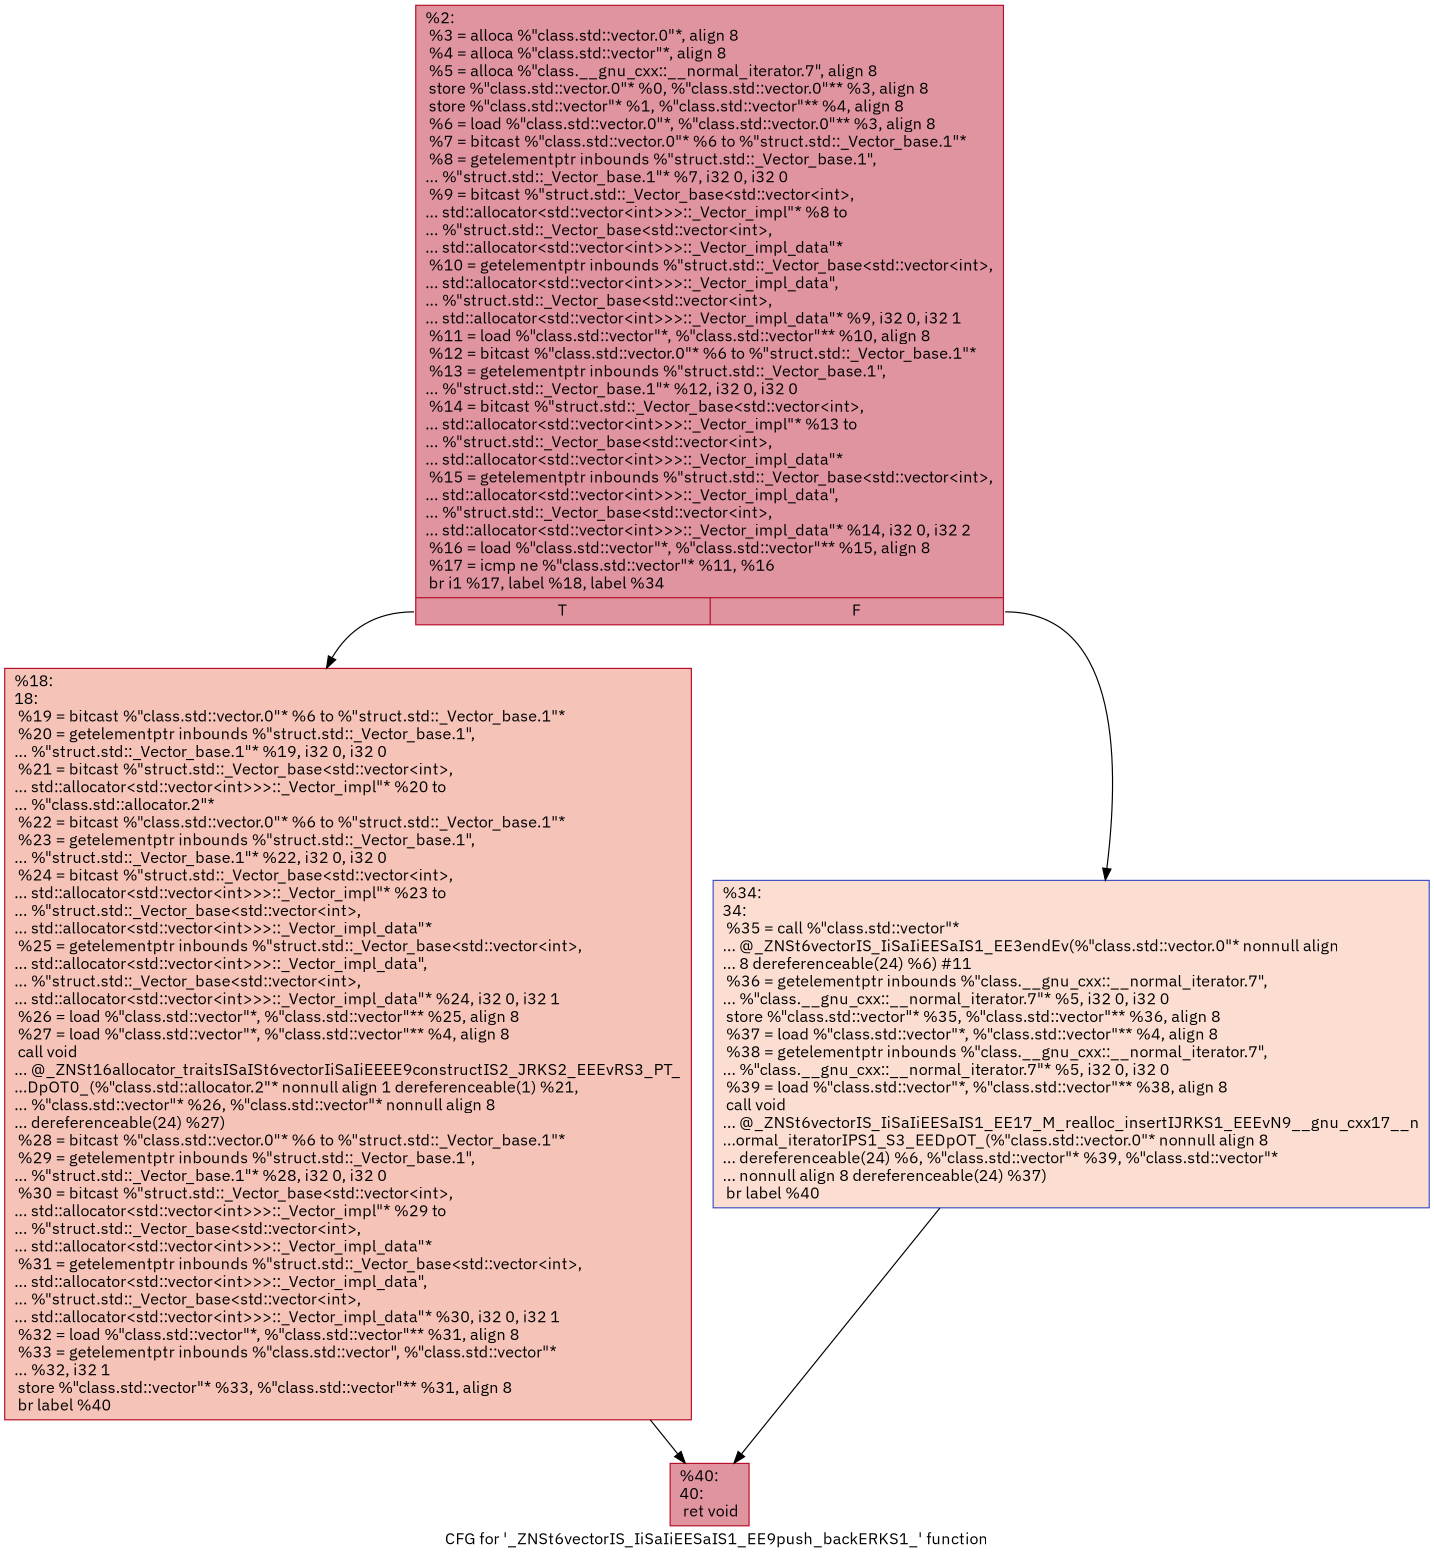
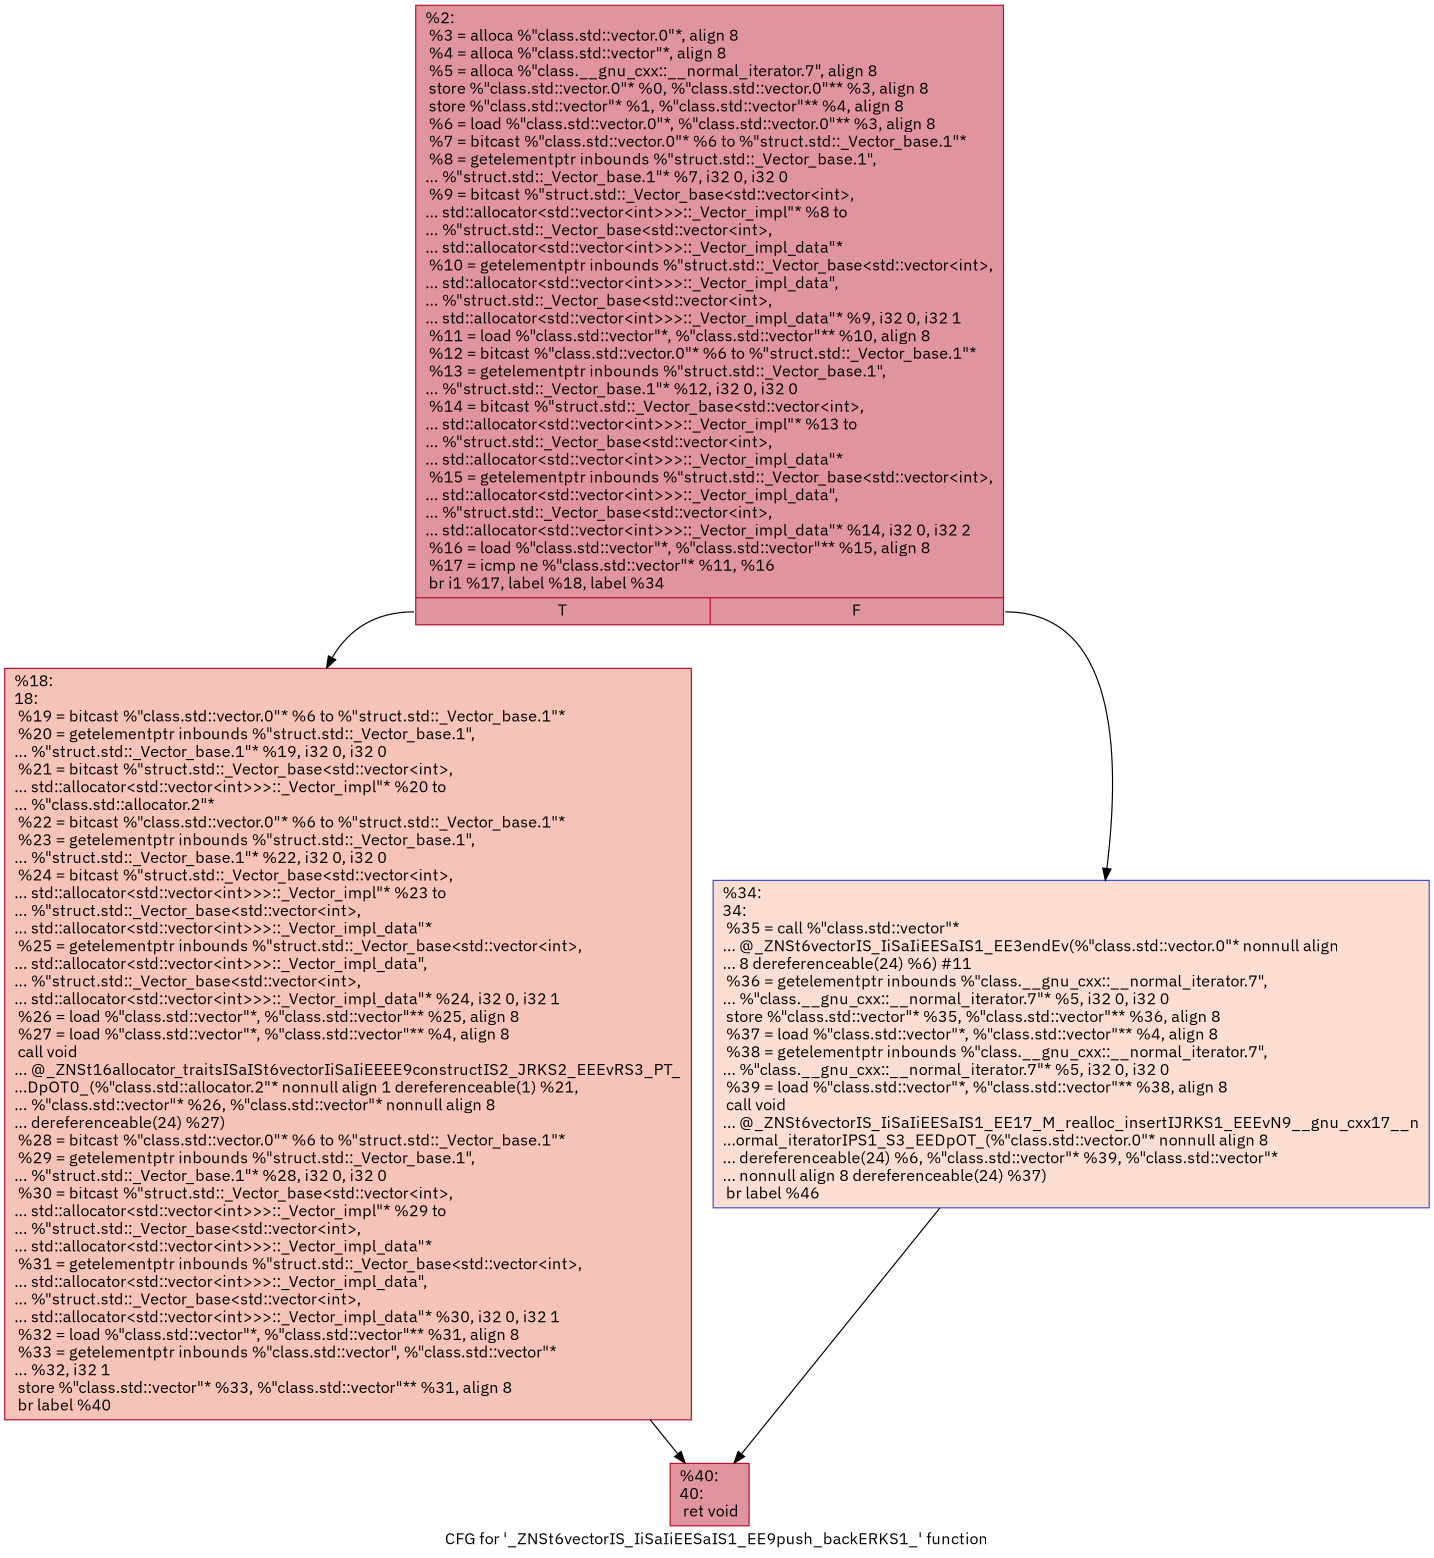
node "%34:": text "br label %40" -> "br label %46"
